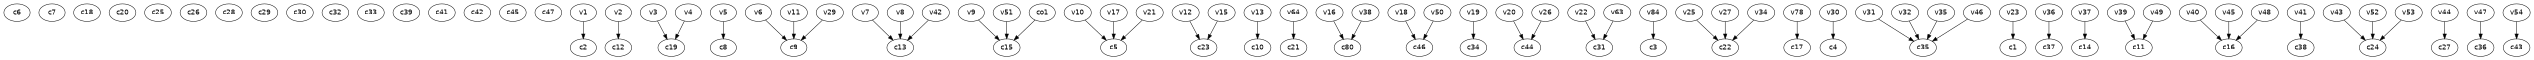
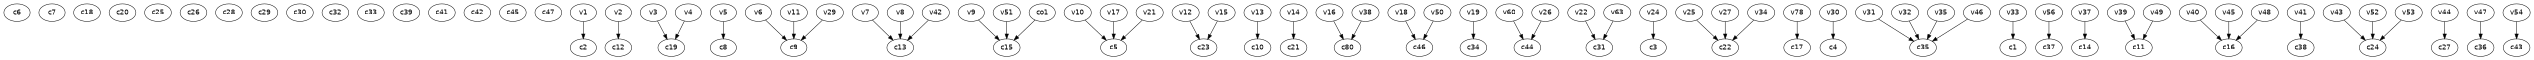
node "v64": label "v64" -> "v14"
node "v20": label "v20" -> "v60"
node "v84": label "v84" -> "v24"
node "v23": label "v23" -> "v33"
node "v36": label "v36" -> "v56"
